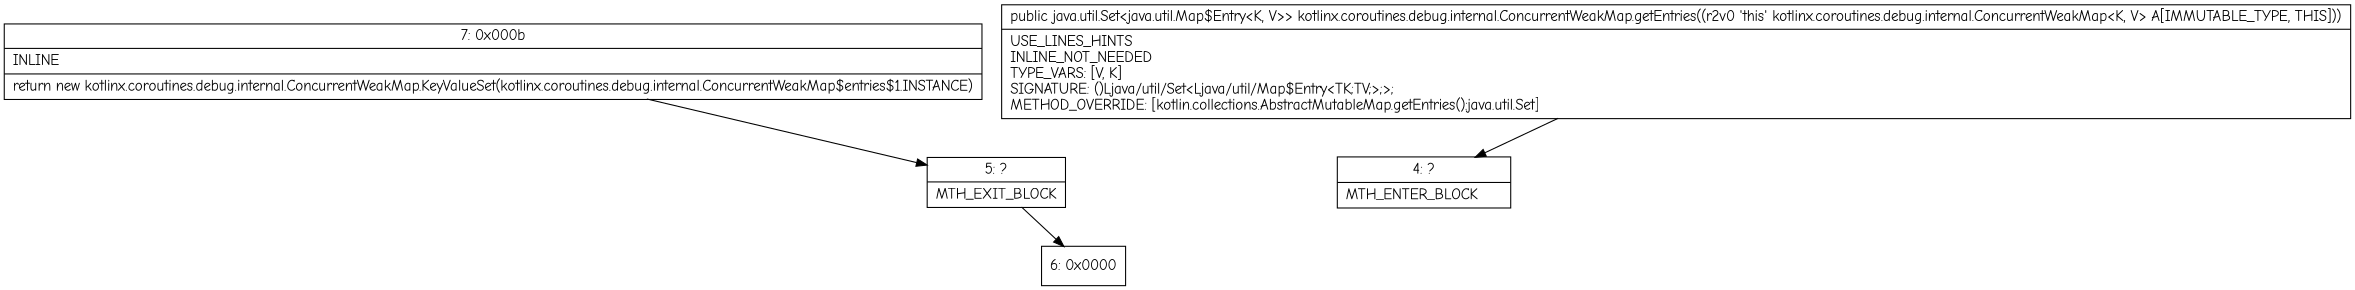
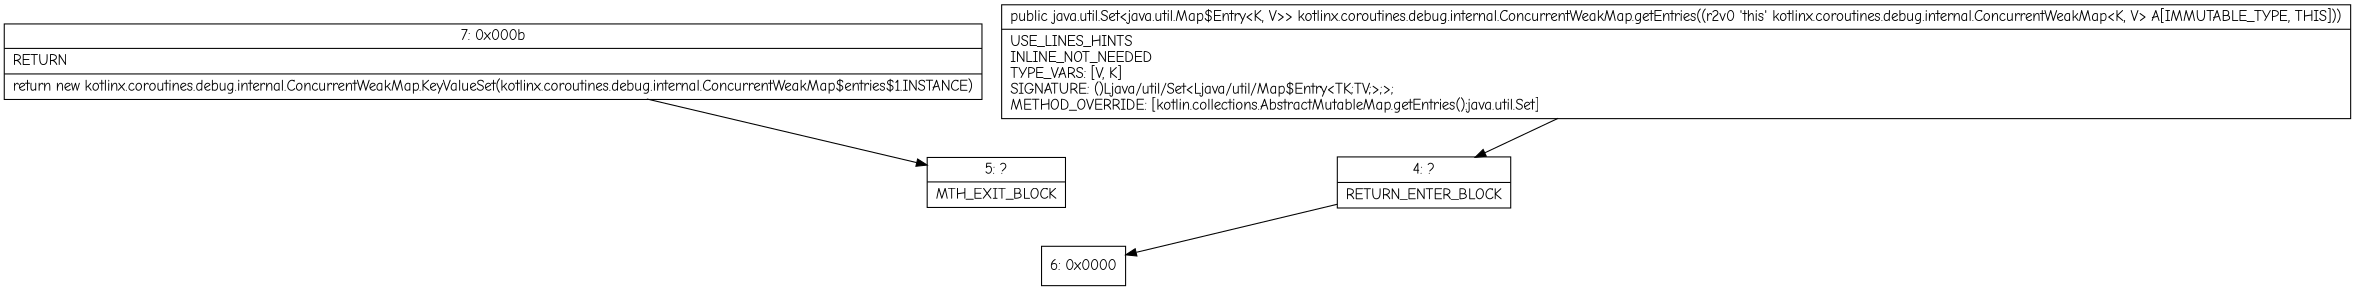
node "7: 0x000b": text "INLINE" -> "RETURN"
node "4: ?": text "MTH_ENTER_BLOCK" -> "RETURN_ENTER_BLOCK"
edge "5: ?" -> "6: 0x0000": now "4: ?" -> "6: 0x0000"
